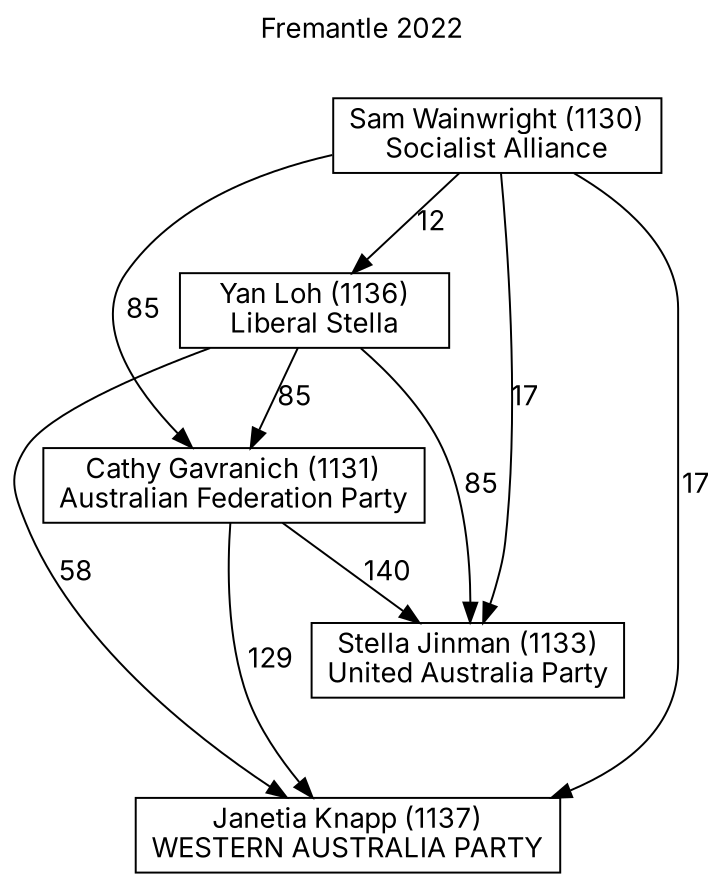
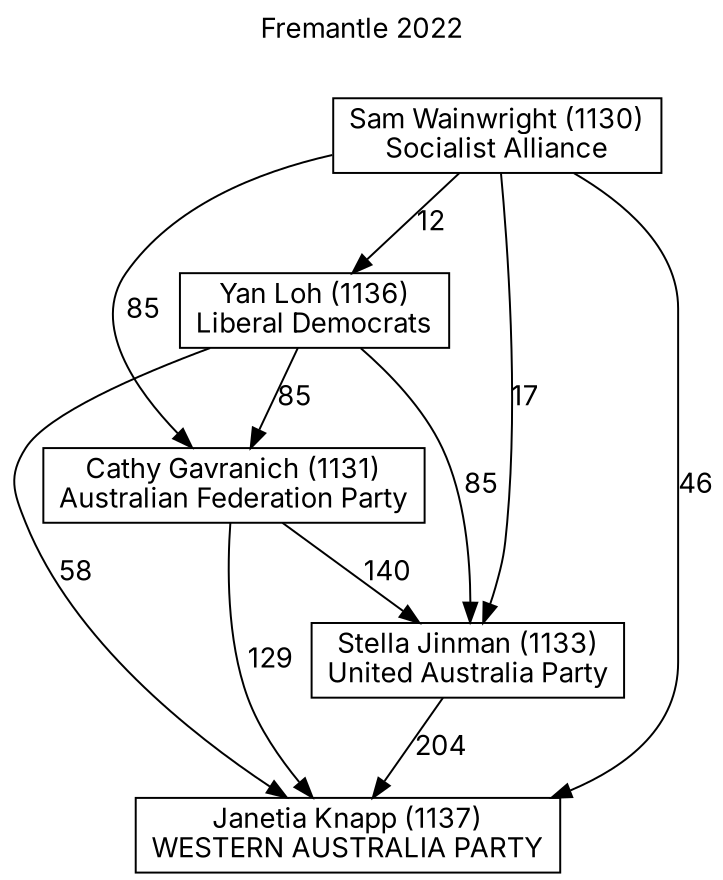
node "Yan Loh (1136) Liberal Stella": label "Yan Loh (1136) Liberal Stella" -> "Yan Loh (1136) Liberal Democrats"
edge "Sam Wainwright (1130) Socialist Alliance" -> "Janetia Knapp (1137) WESTERN AUSTRALIA PARTY": label "17" -> "46"
edge "Stella Jinman (1133) United Australia Party" -> "Janetia Knapp (1137) WESTERN AUSTRALIA PARTY": added, label "204"
